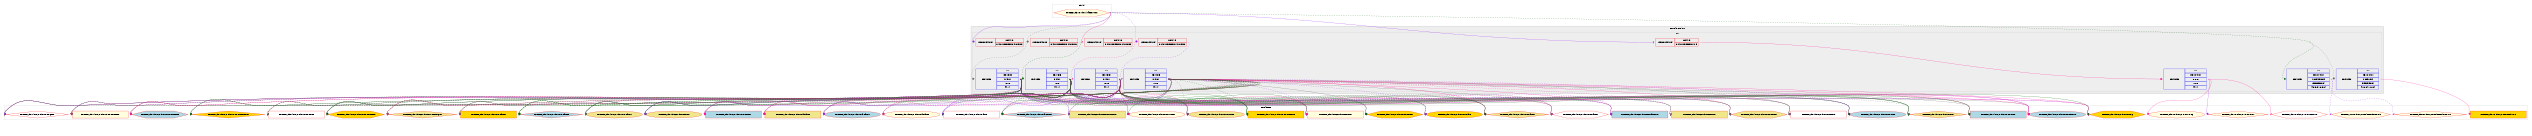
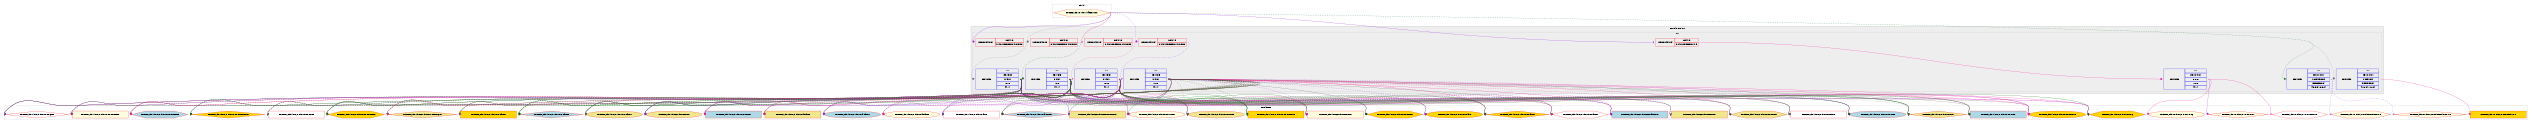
node "portage://dev-lang/python-3.11.9_p1": fillcolor khaki -> gold
node "portage://dev-lang/python-3.12.5_p1-r1": fillcolor lightblue -> gold
node "portage://run-python/more-itertools-10.5.0": label "portage://run-python/more-itertools-10.5.0" -> "portage://dev-python/more-itertools-10.5.0"
